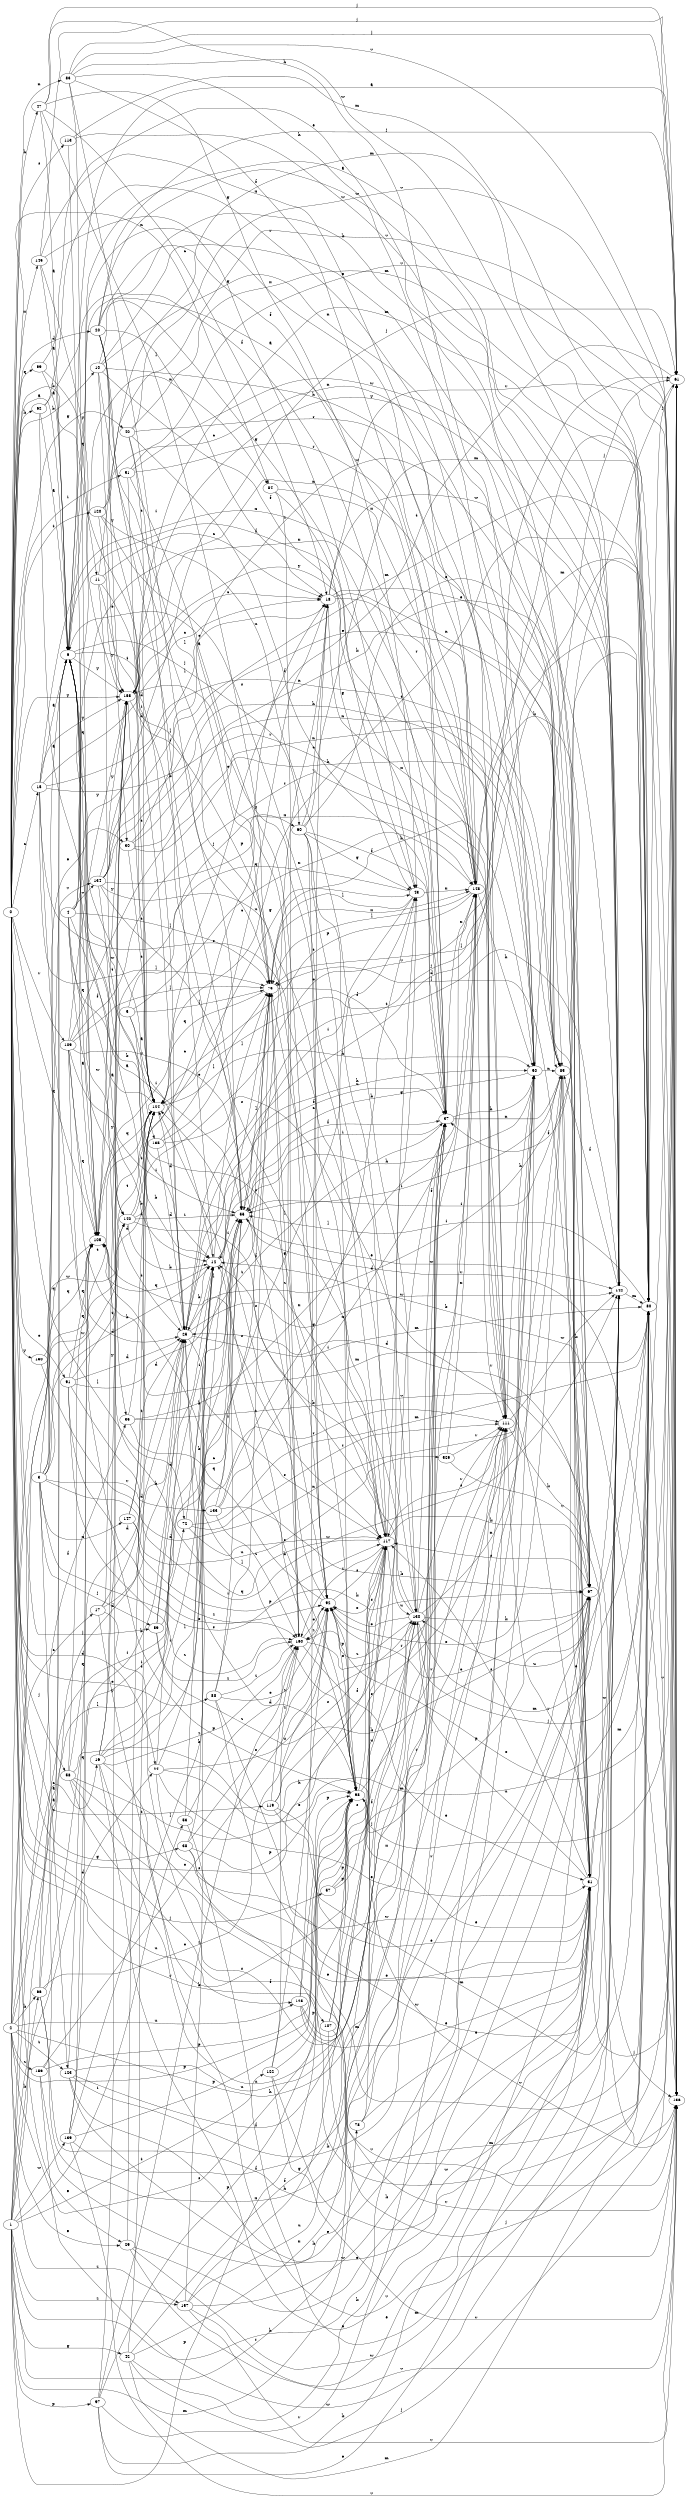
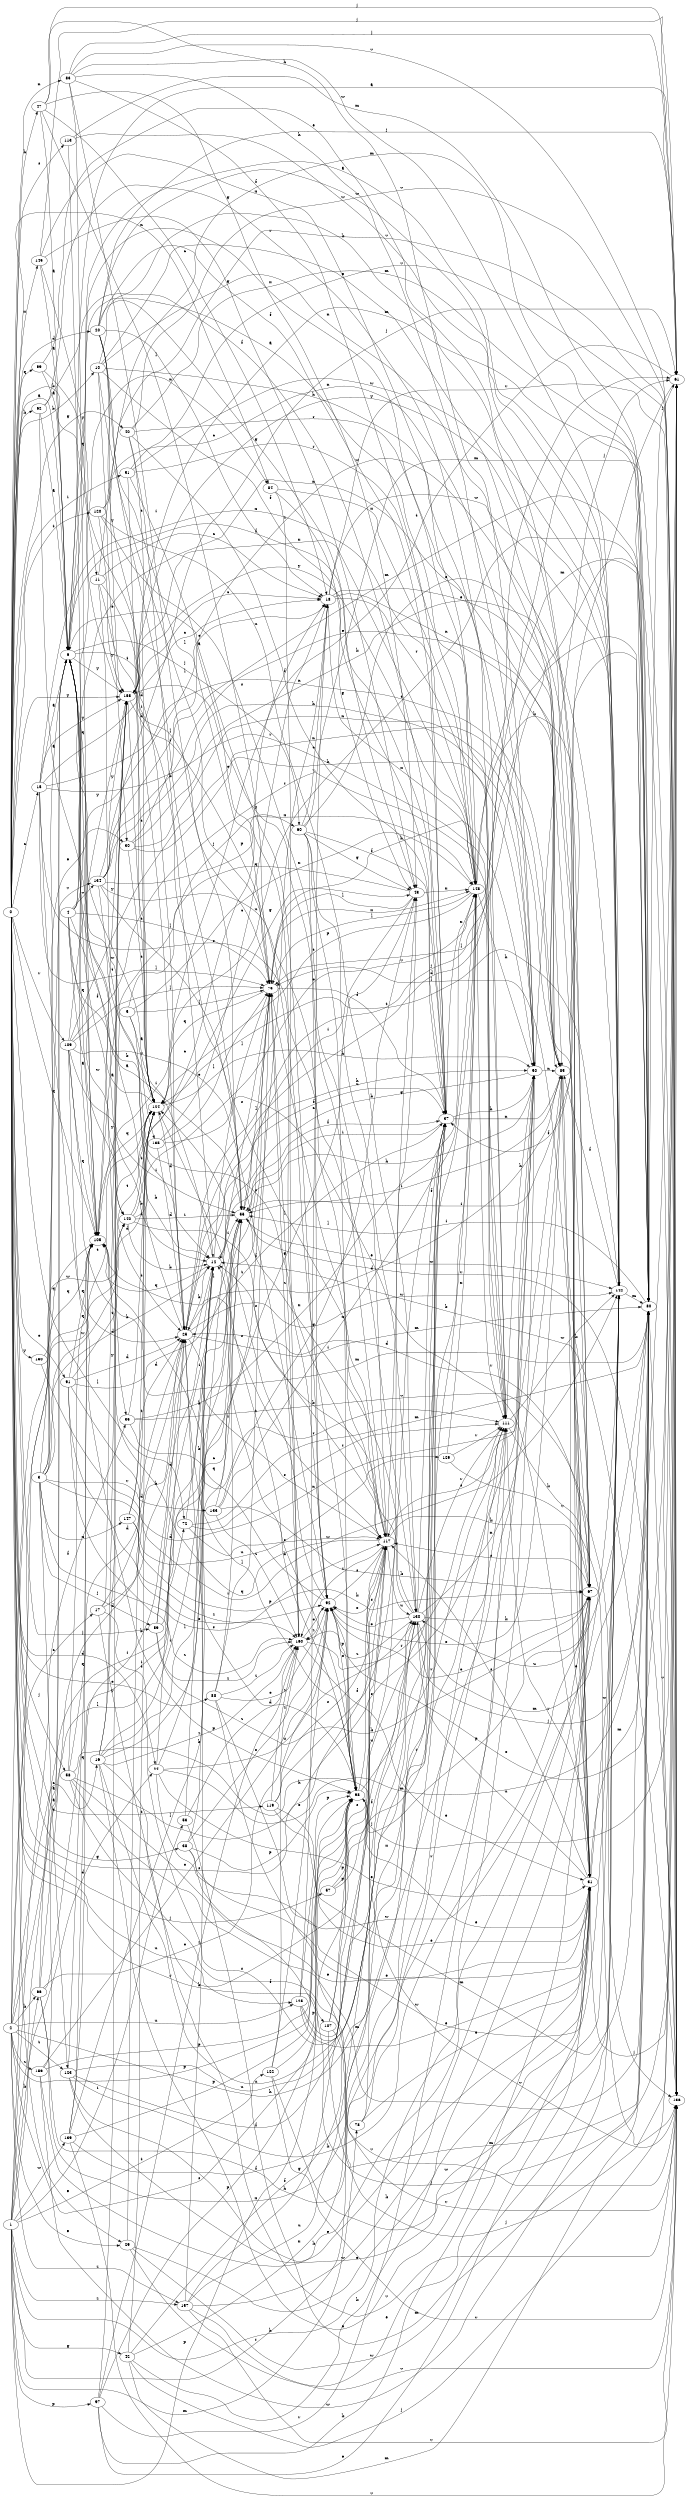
node "529": label "529" -> "129"
edge "3" -> "123": label "z" -> "t"
